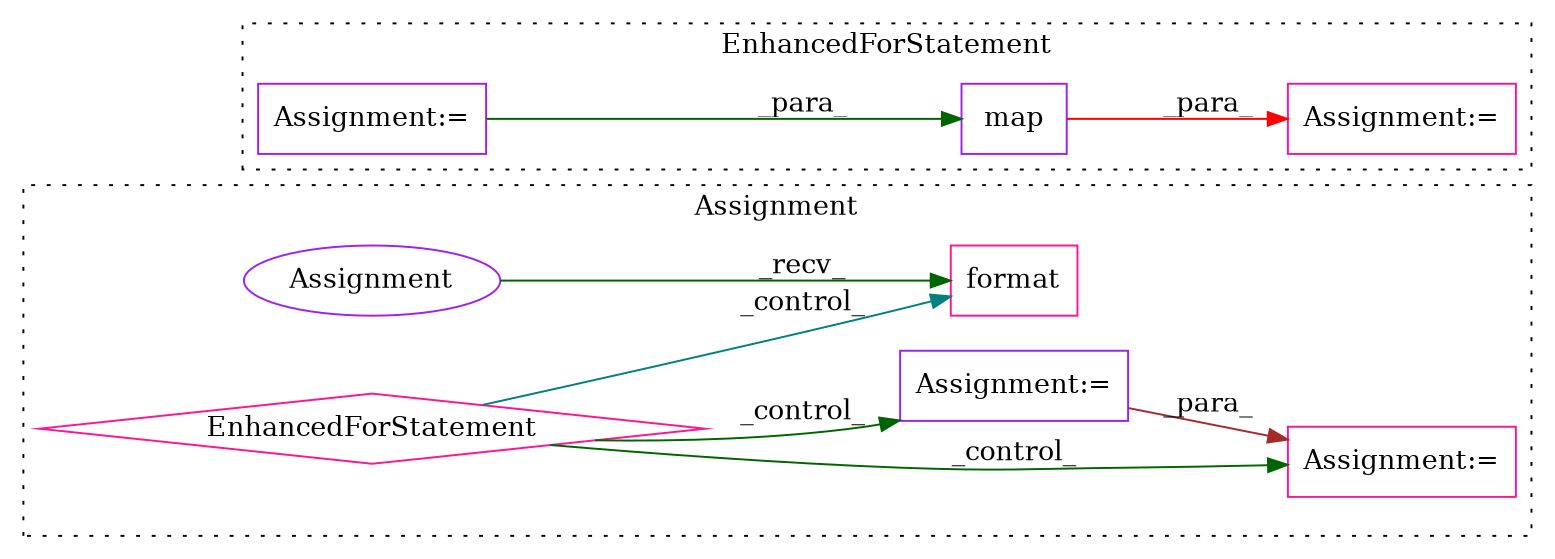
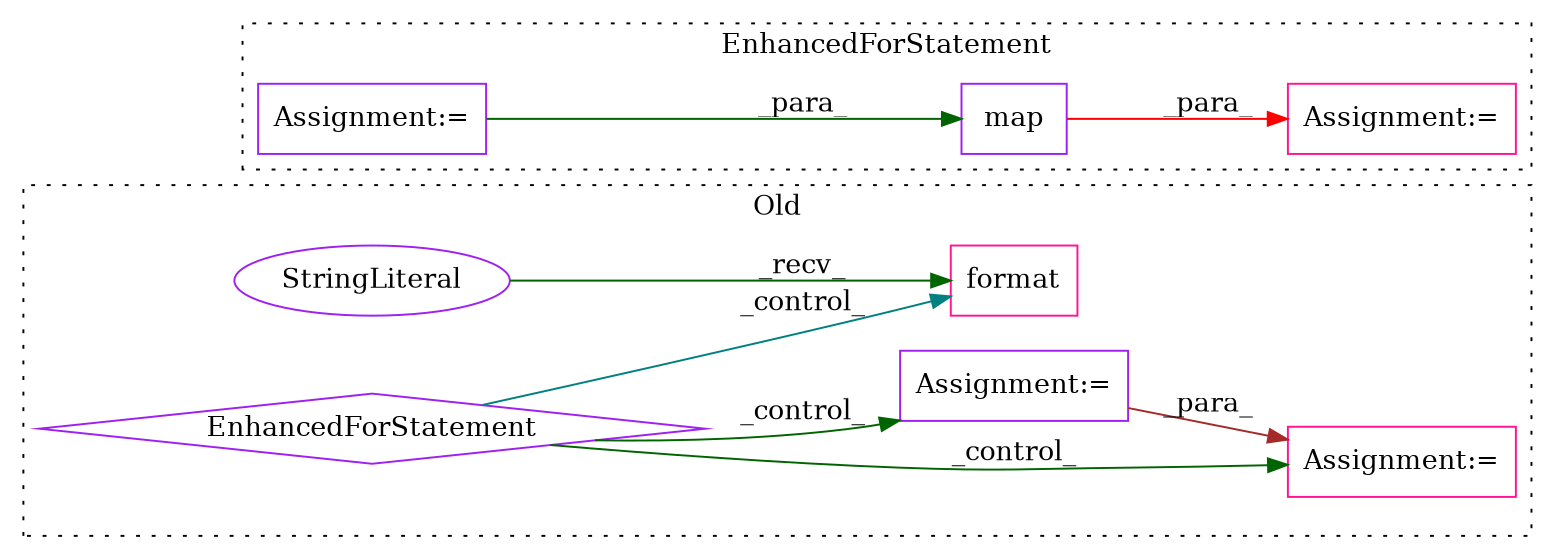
cluster "Assignment": label "Assignment" -> "Old"
node "Assignment": label "Assignment" -> "StringLiteral"
node "EnhancedForStatement": color deeppink -> purple
